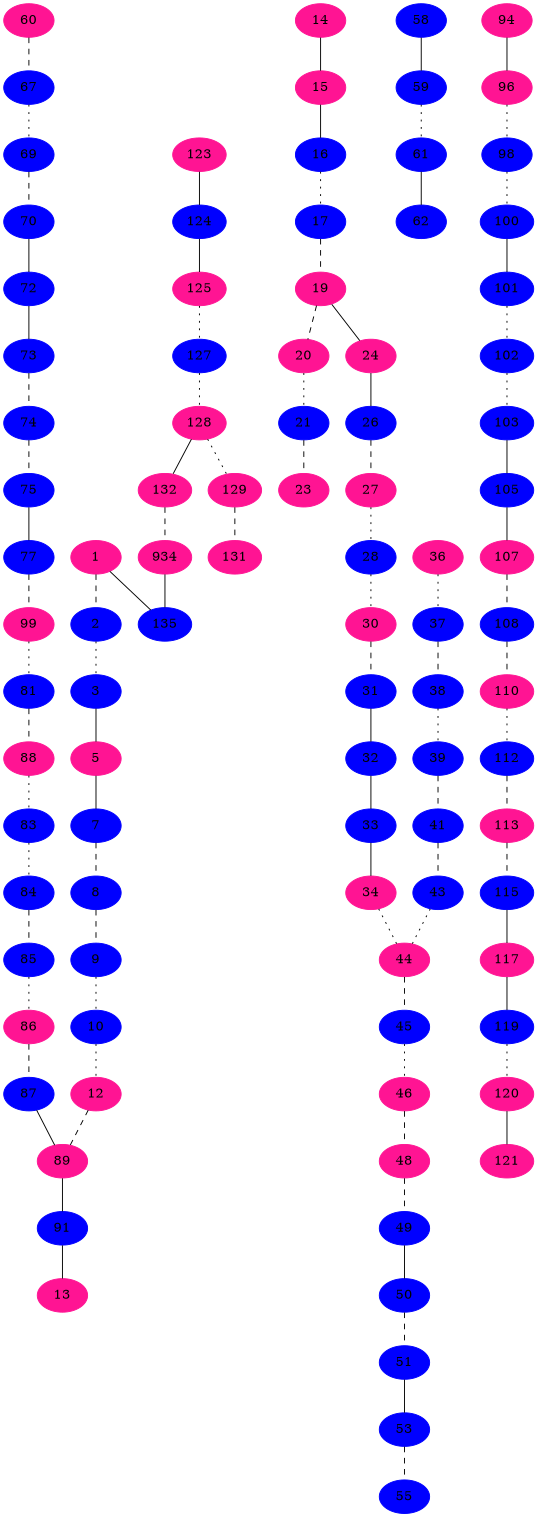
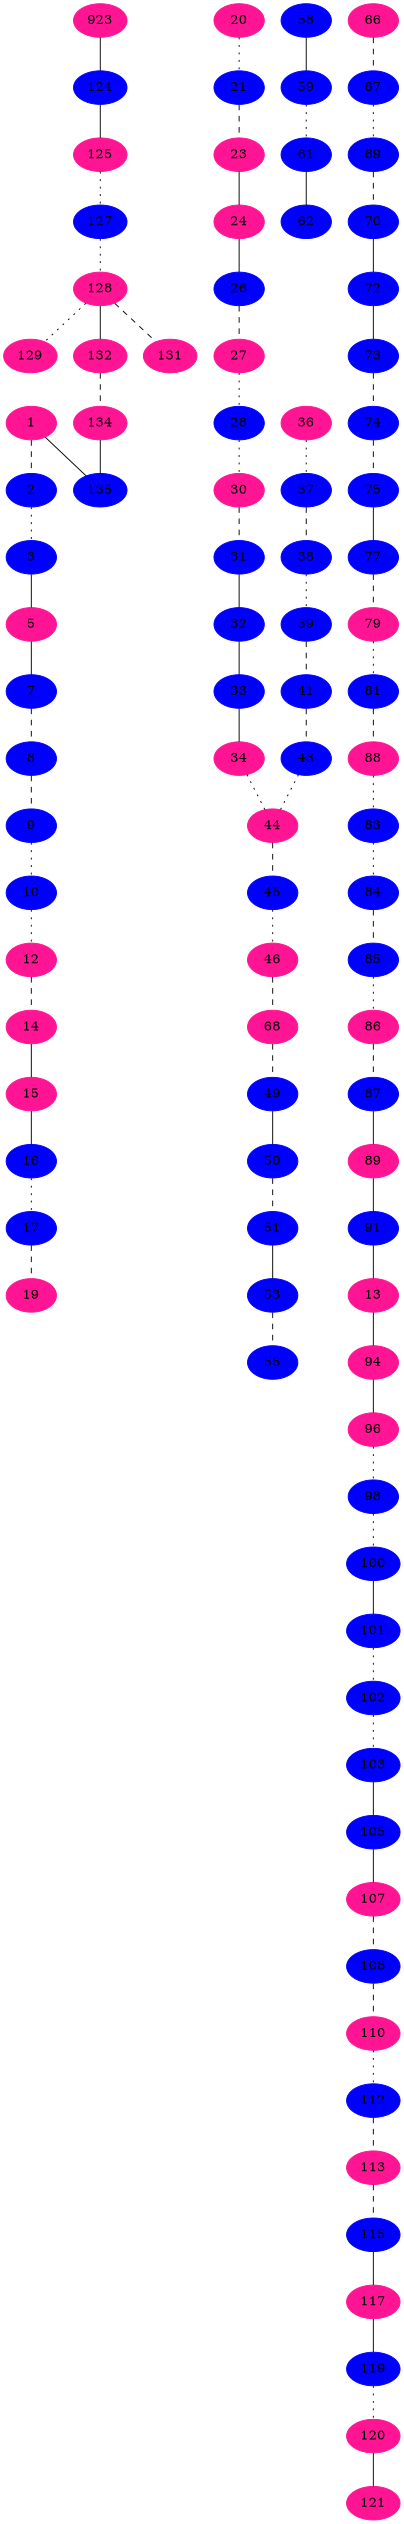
node "60": label "60" -> "66"
node "123": label "123" -> "923"
edge "19" -- "24": now "23" -- "24"
edge "19" -- "20": removed
edge "129" -- "131": now "128" -- "131"
node "934": label "934" -> "134"
node "99": label "99" -> "79"
edge "12" -- "89": now "12" -- "14"
node "48": label "48" -> "68"
edge "13" -- "94": added
